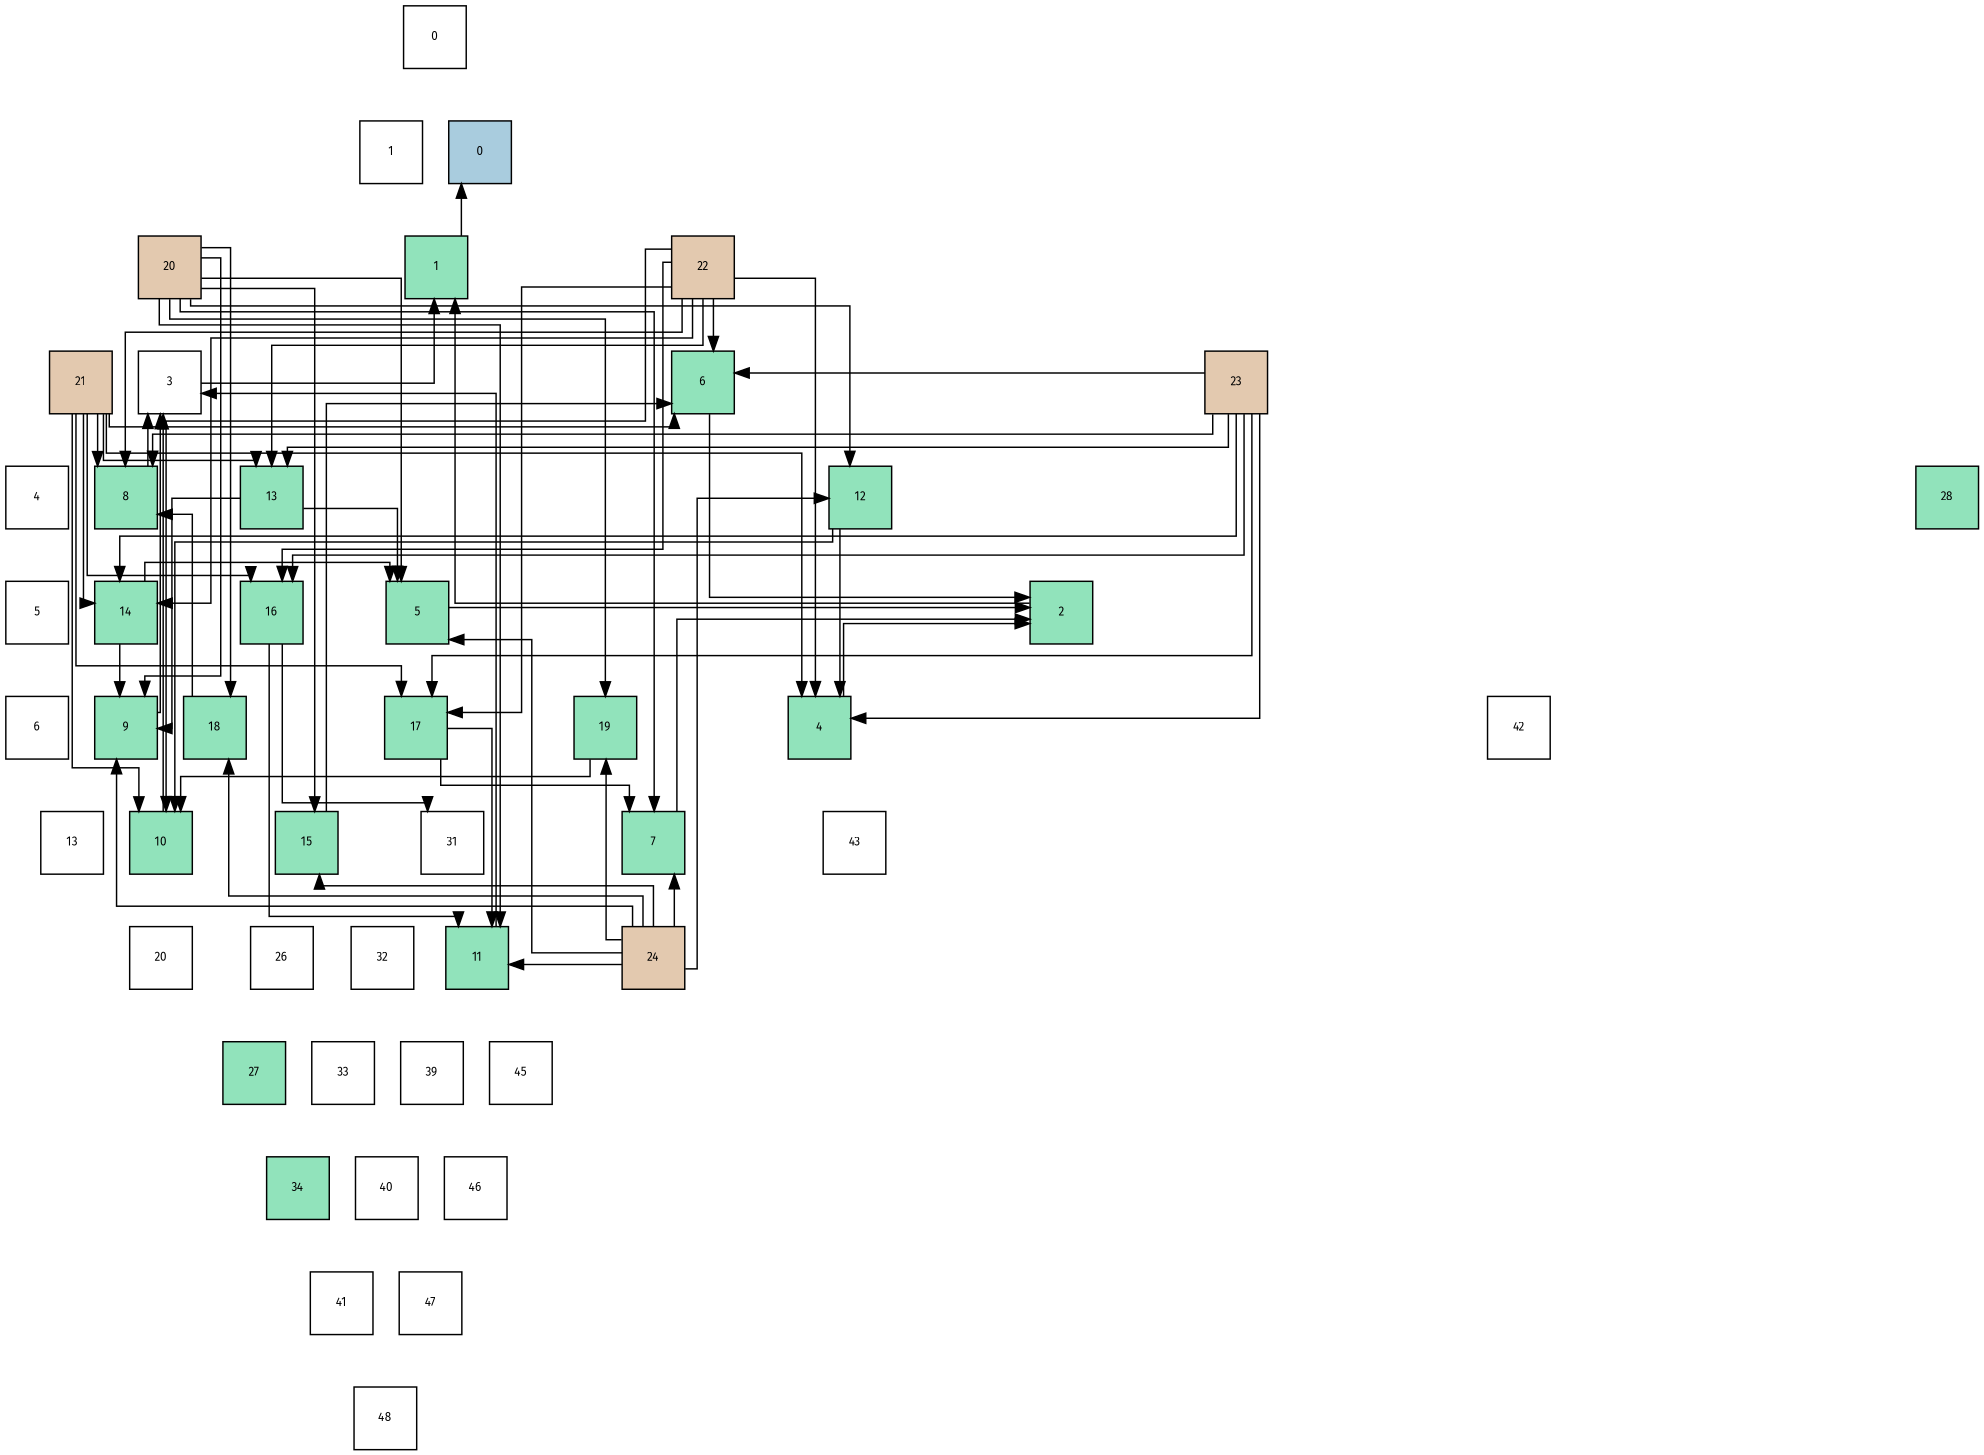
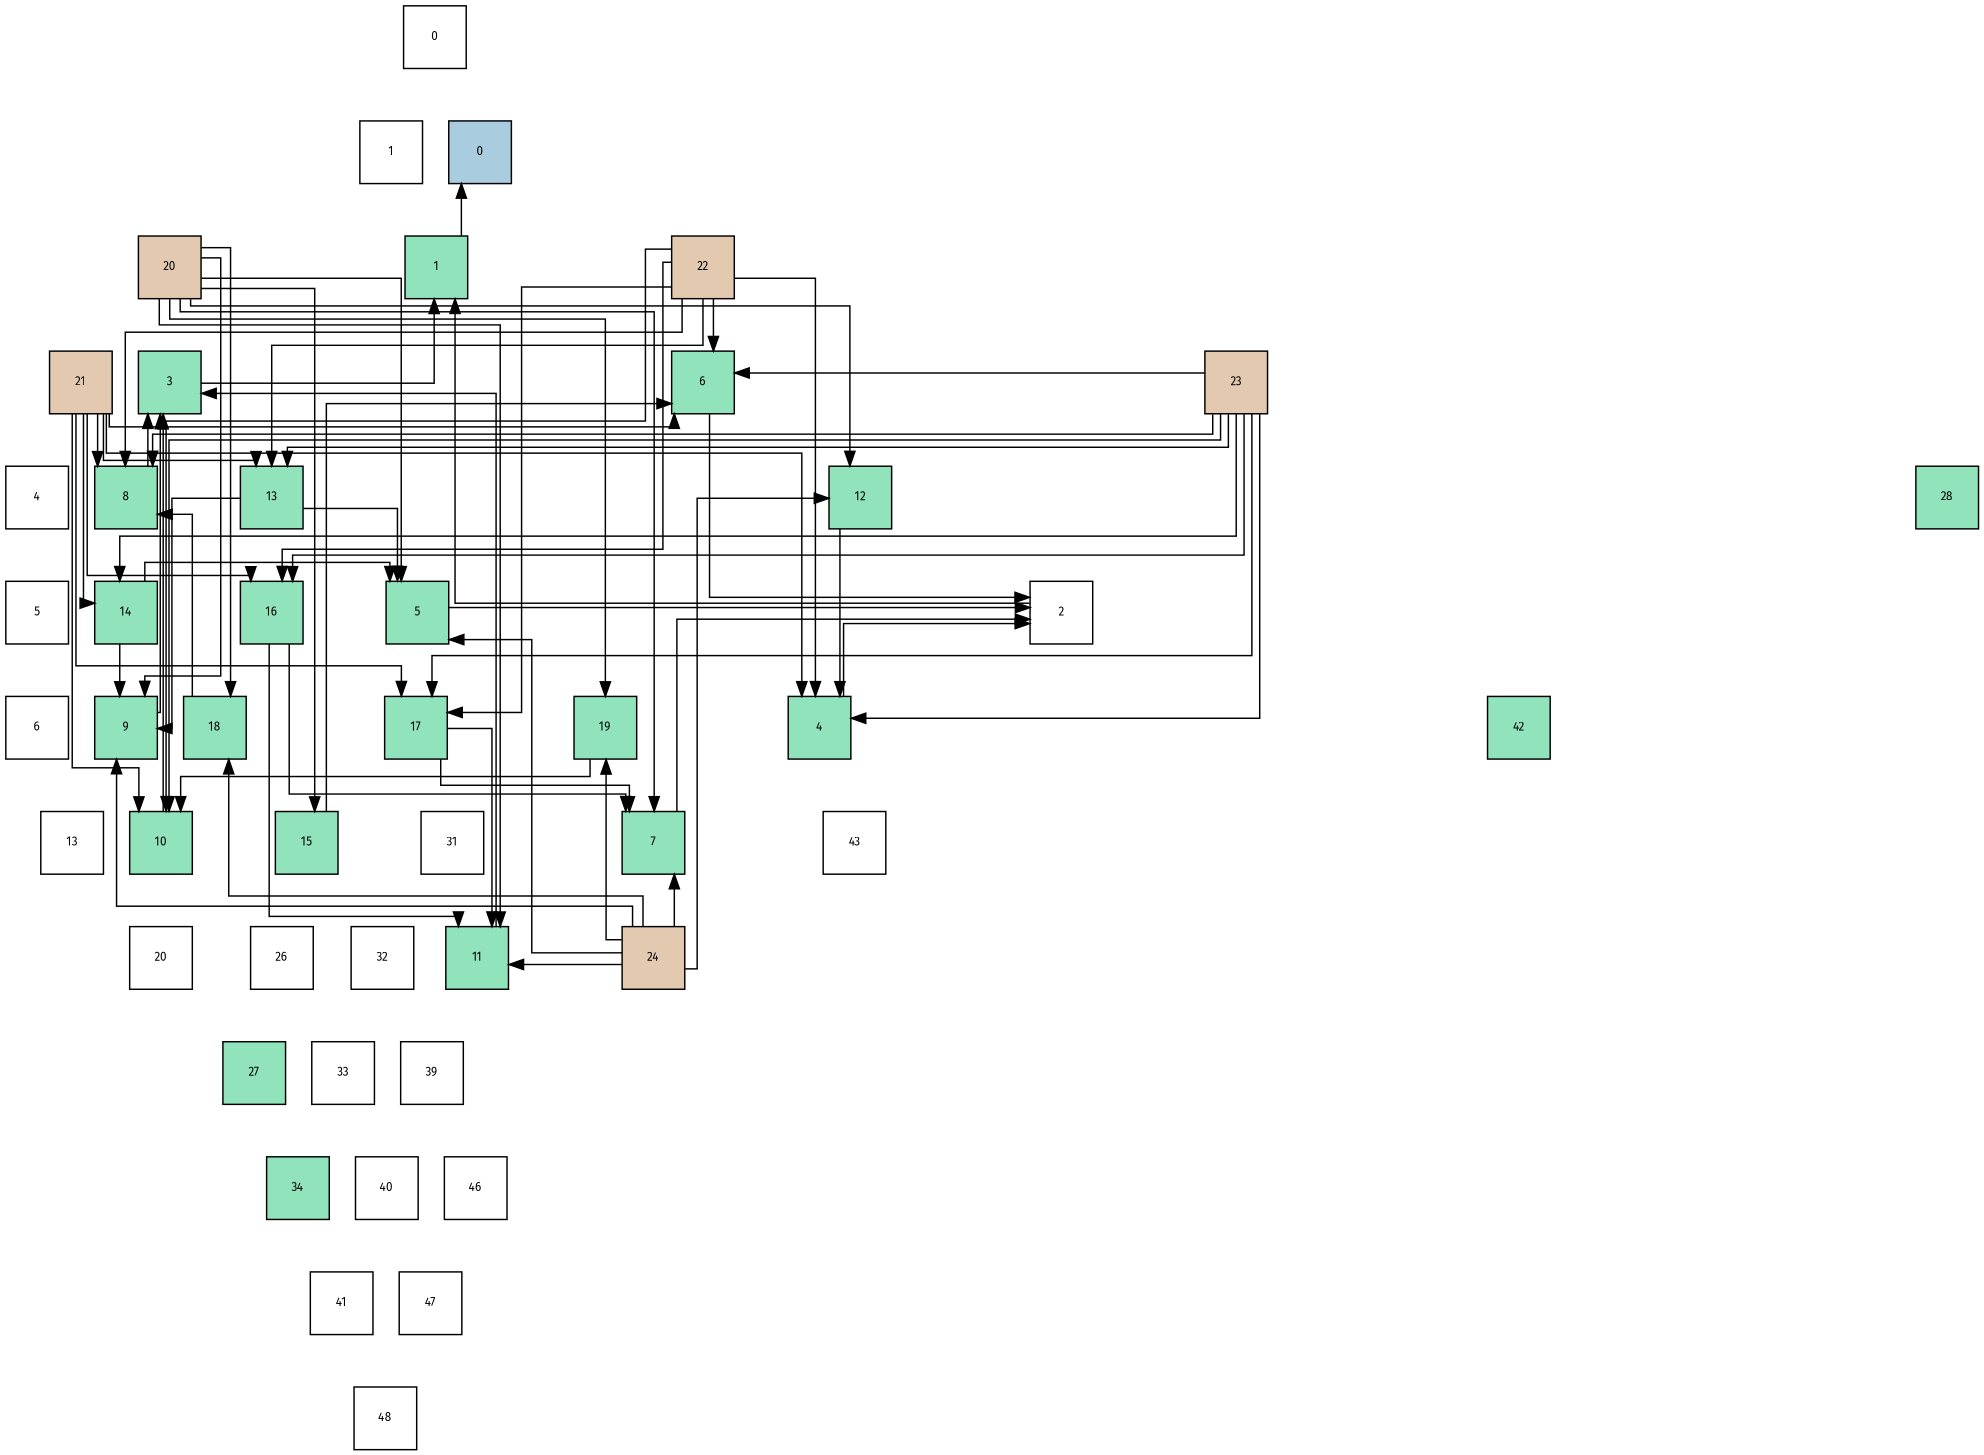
edge "22" -> "14": removed
node "3": fillcolor #ffffff -> #91e3bb
edge "12" -> "10": now "23" -> "10"
node "2": fillcolor #91e3bb -> #ffffff
node "42": fillcolor #ffffff -> #91e3bb
edge "16" -> "31": now "16" -> "7"
edge "24" -> "15": removed
node "45": removed
